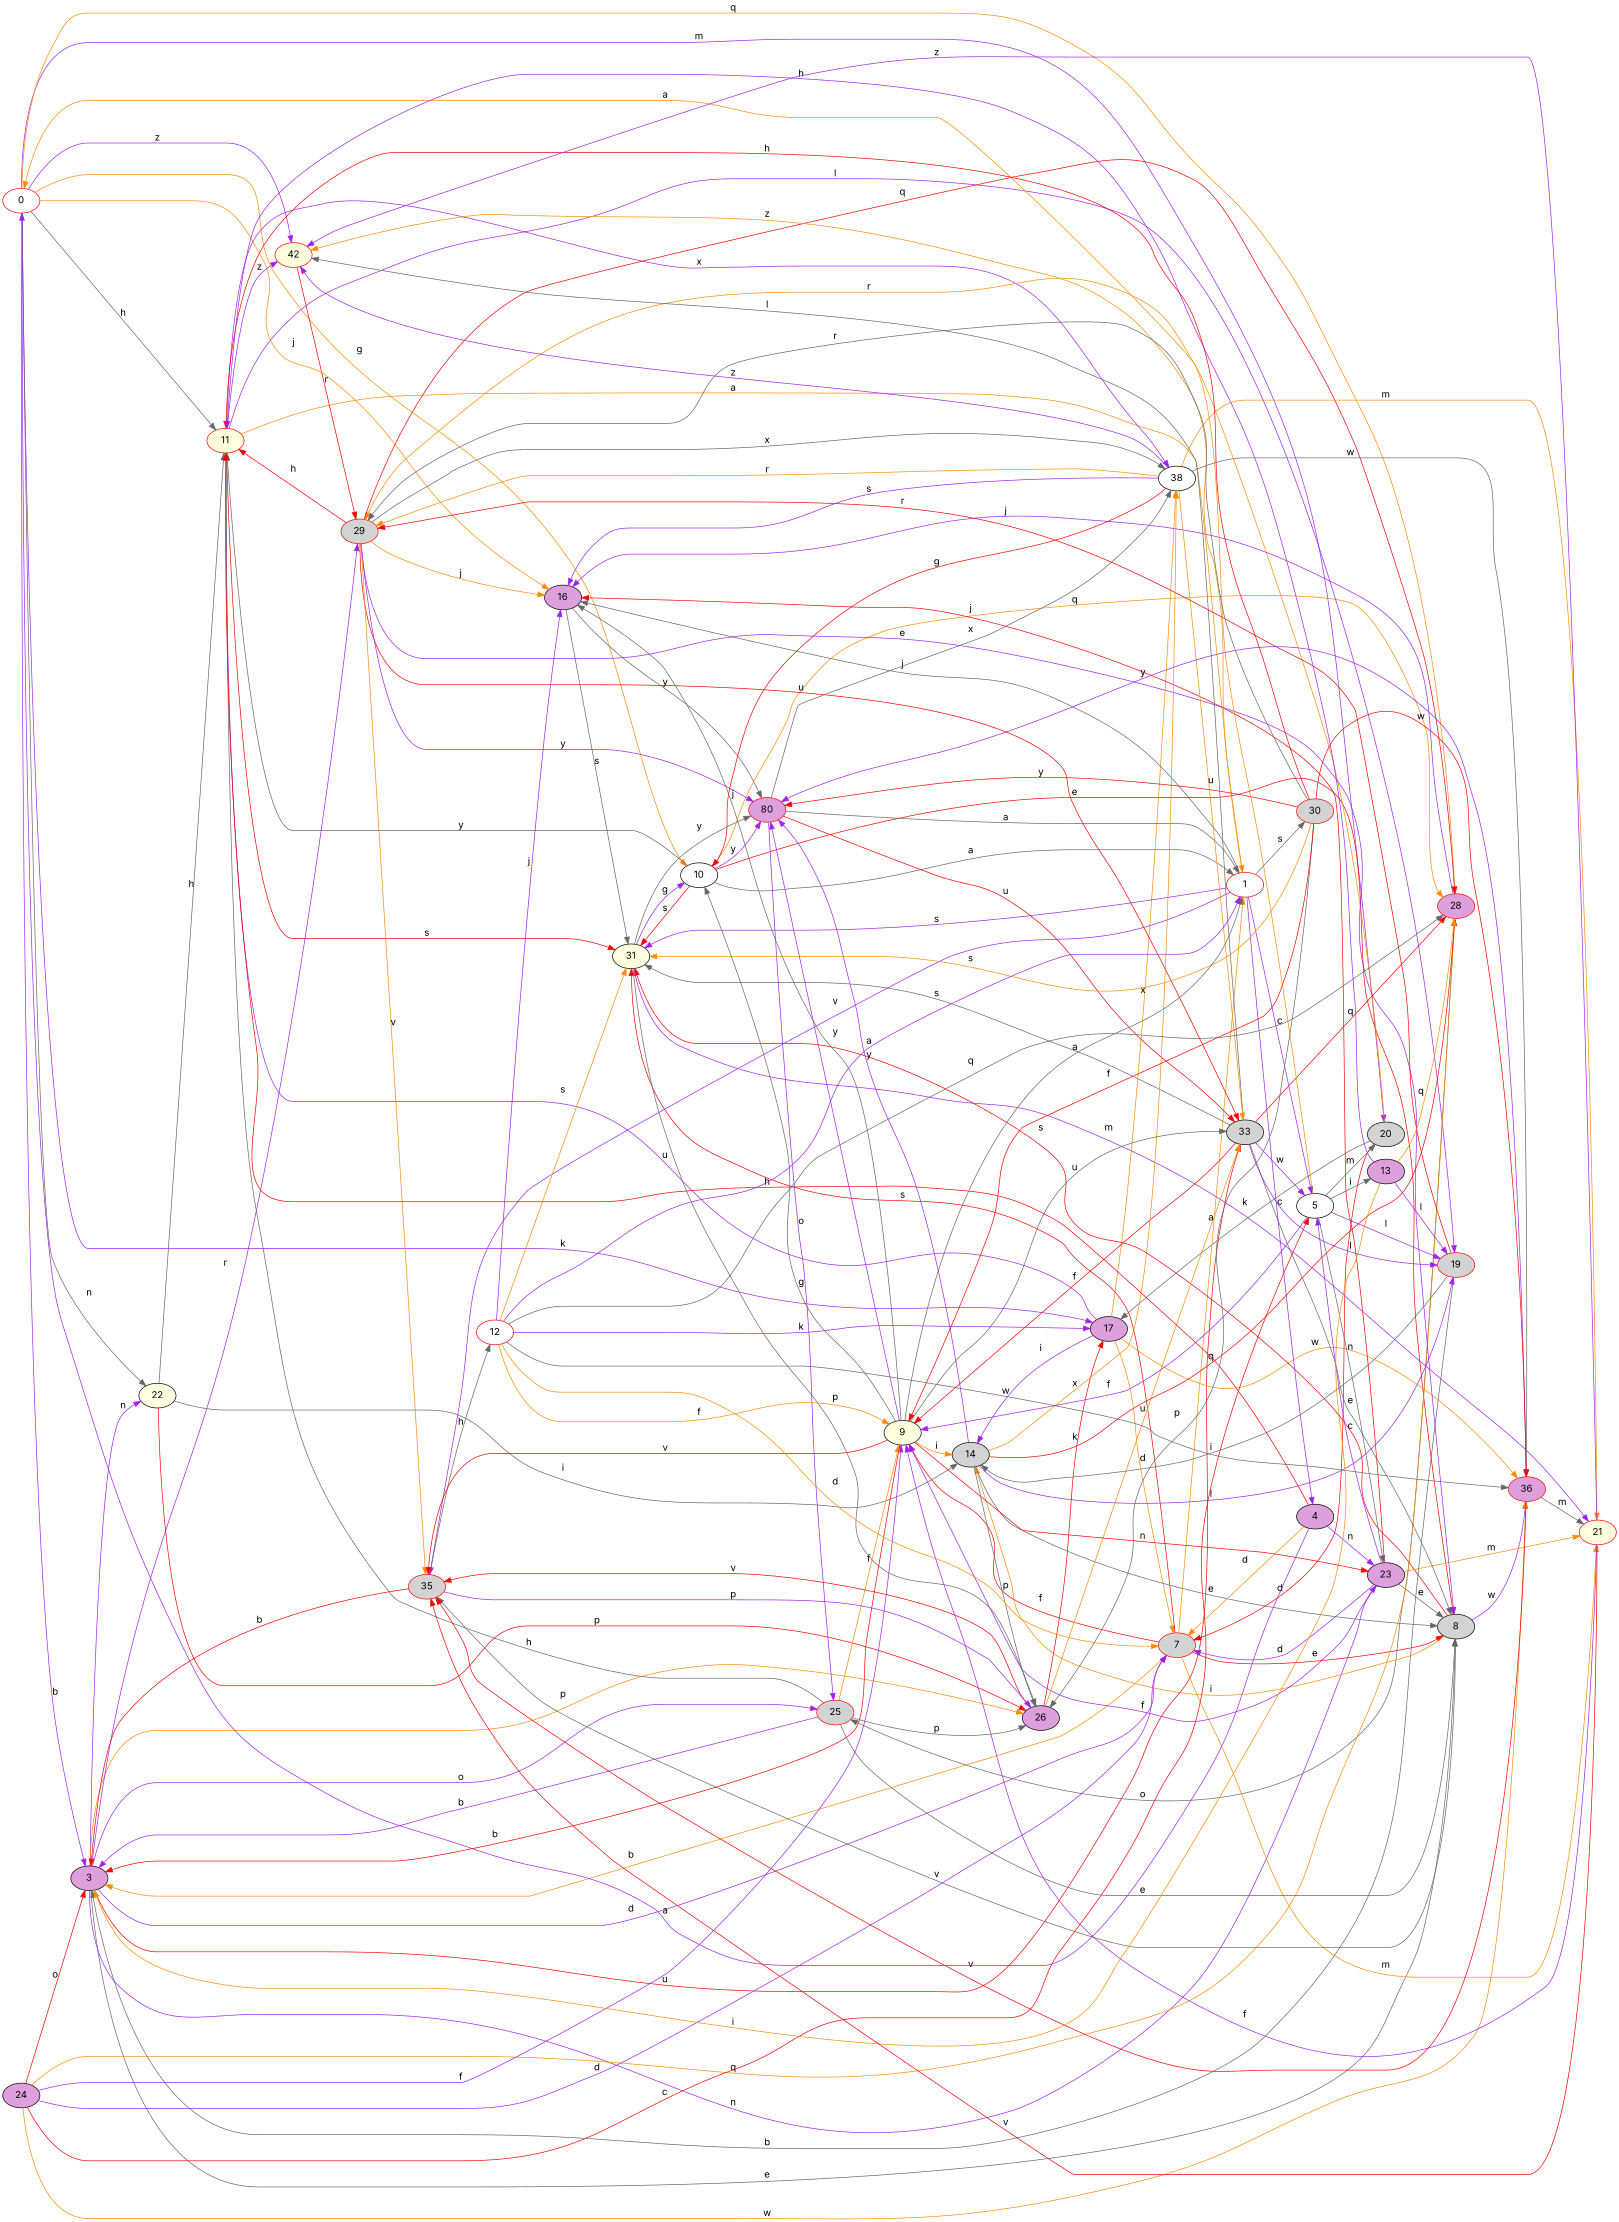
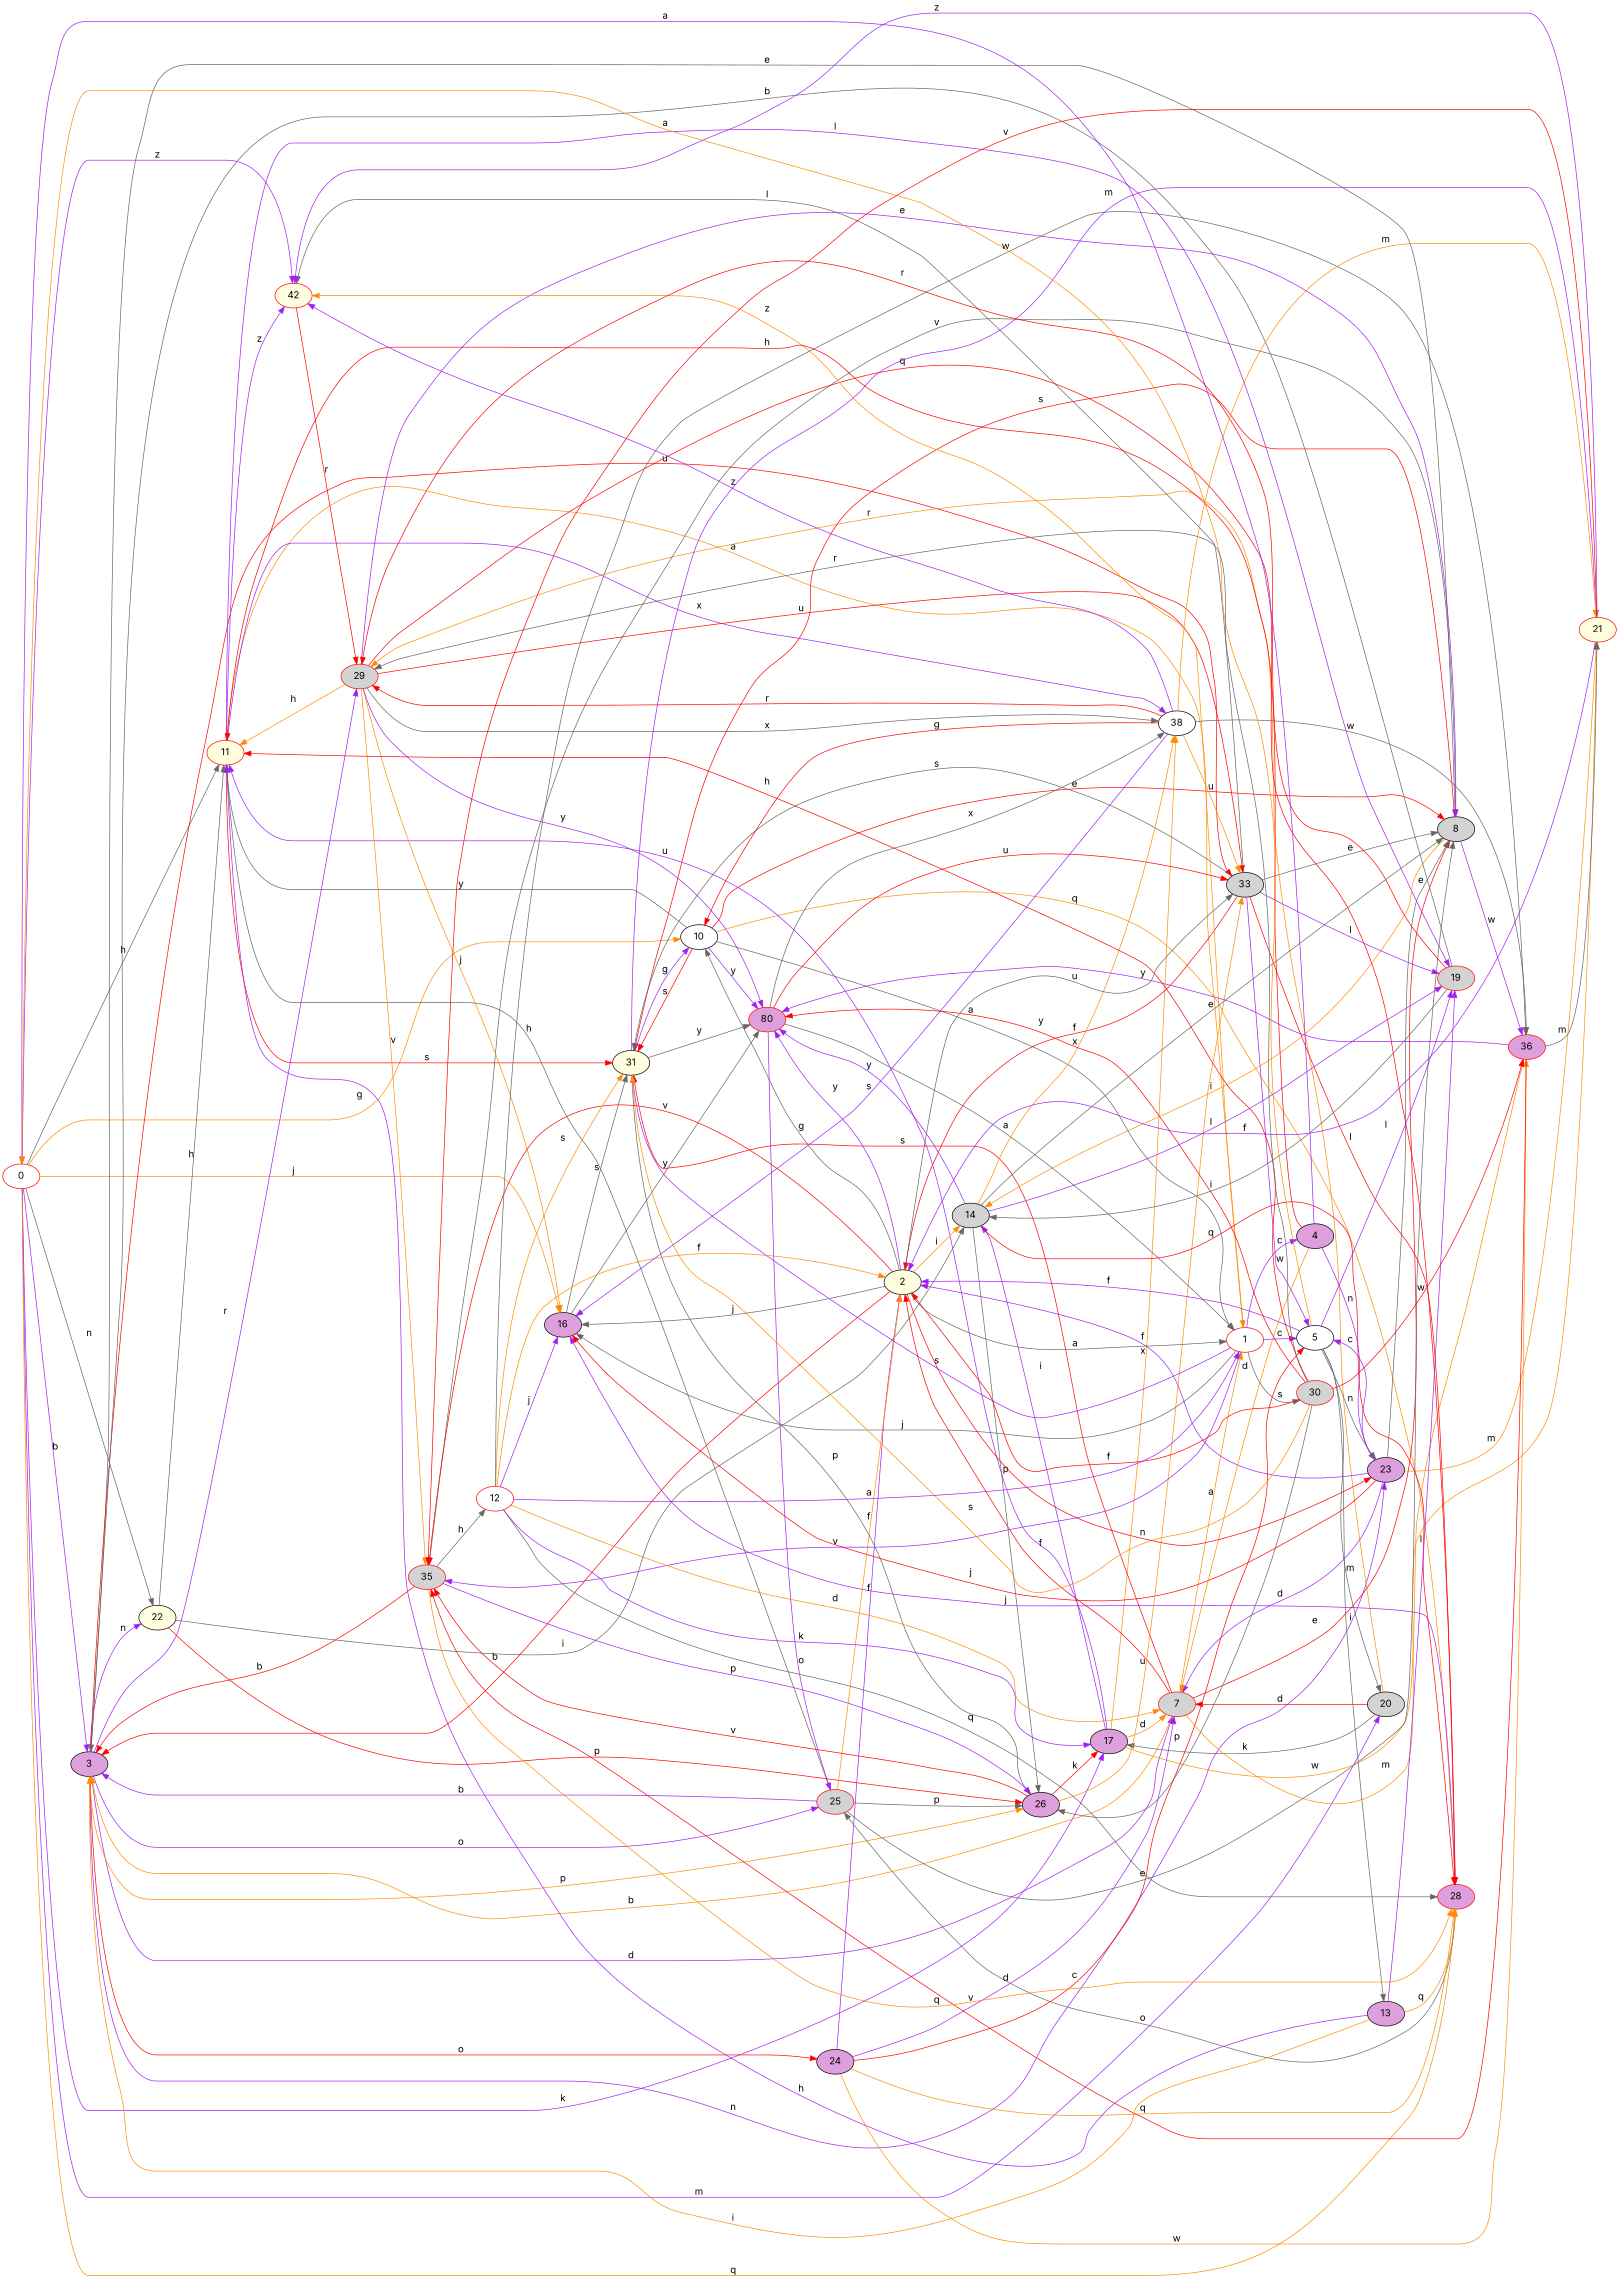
edge "38" -> "29": color darkorange -> red
edge "29" -> "11": color red -> darkorange
edge "33" -> "28": label "q" -> "l"
node "9": label "9" -> "2"
edge "24" -> "3": reversed
edge "35" -> "28": added, label "q"
